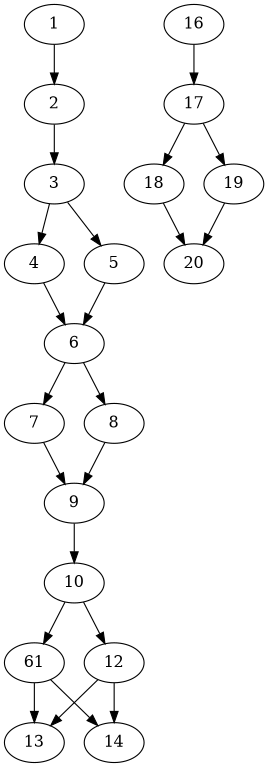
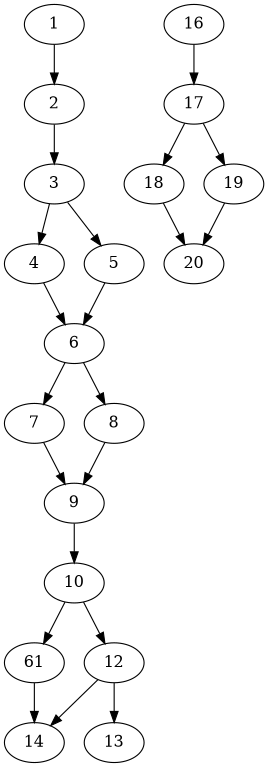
edge "61" -> "13": removed
